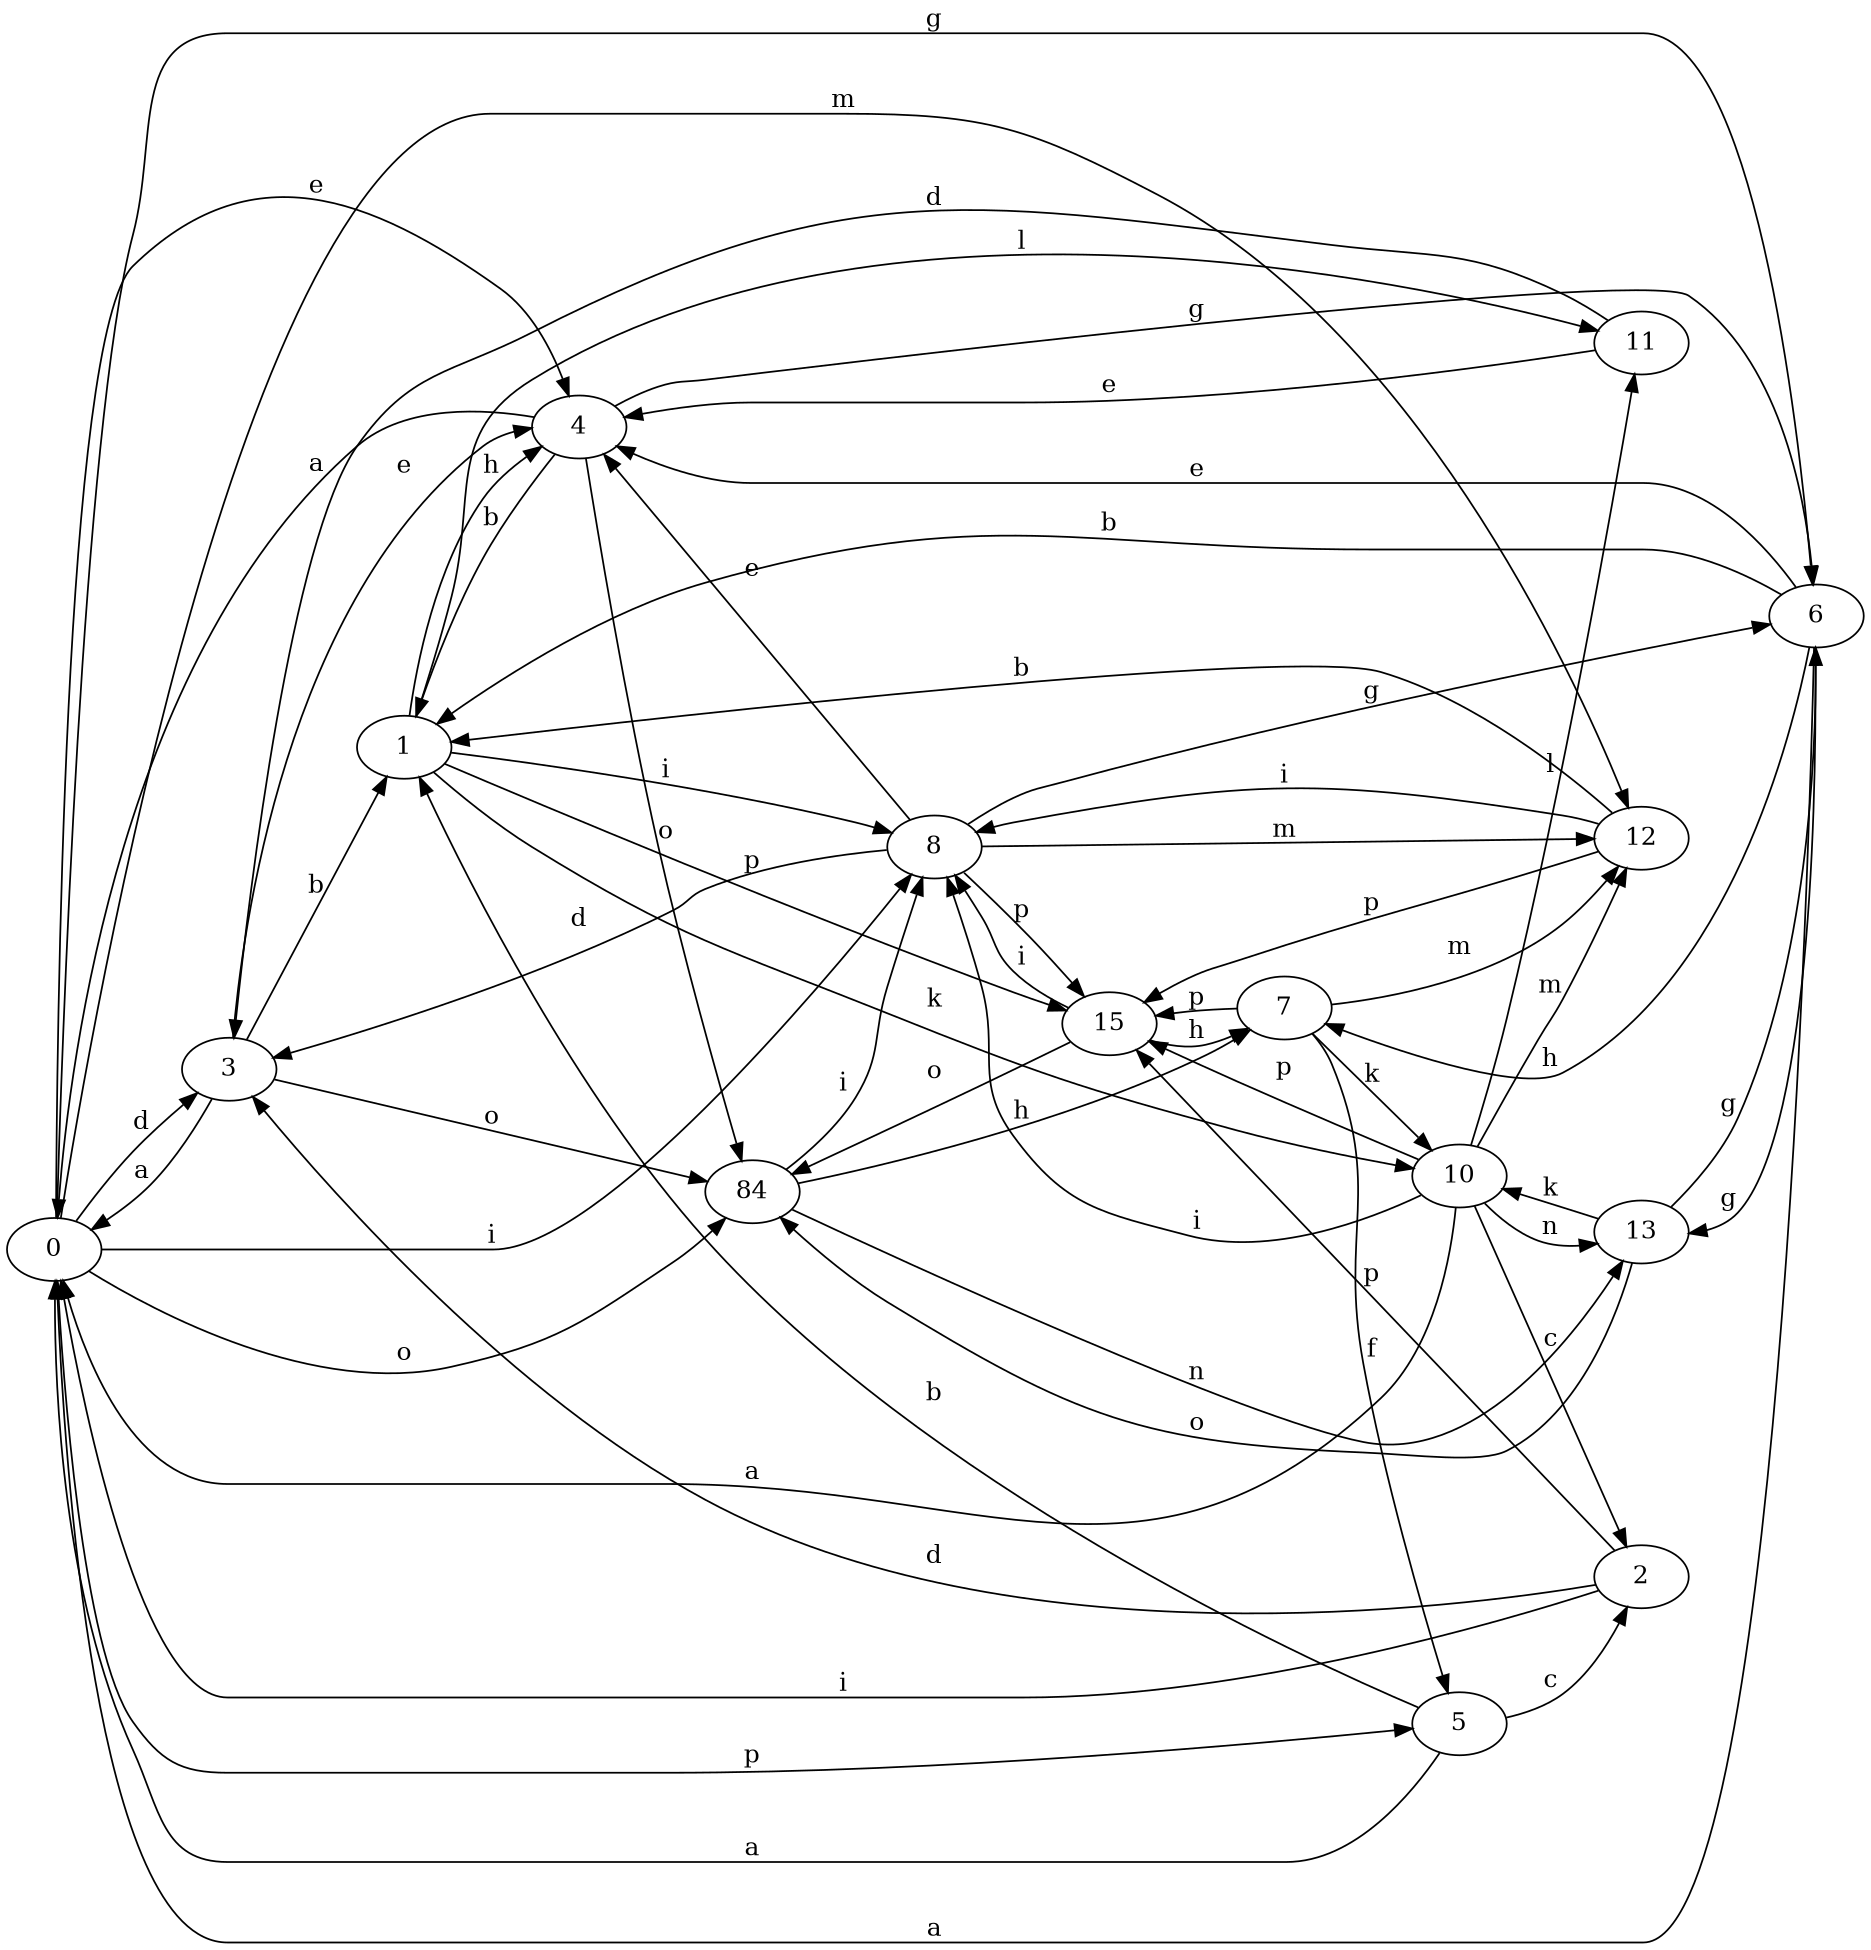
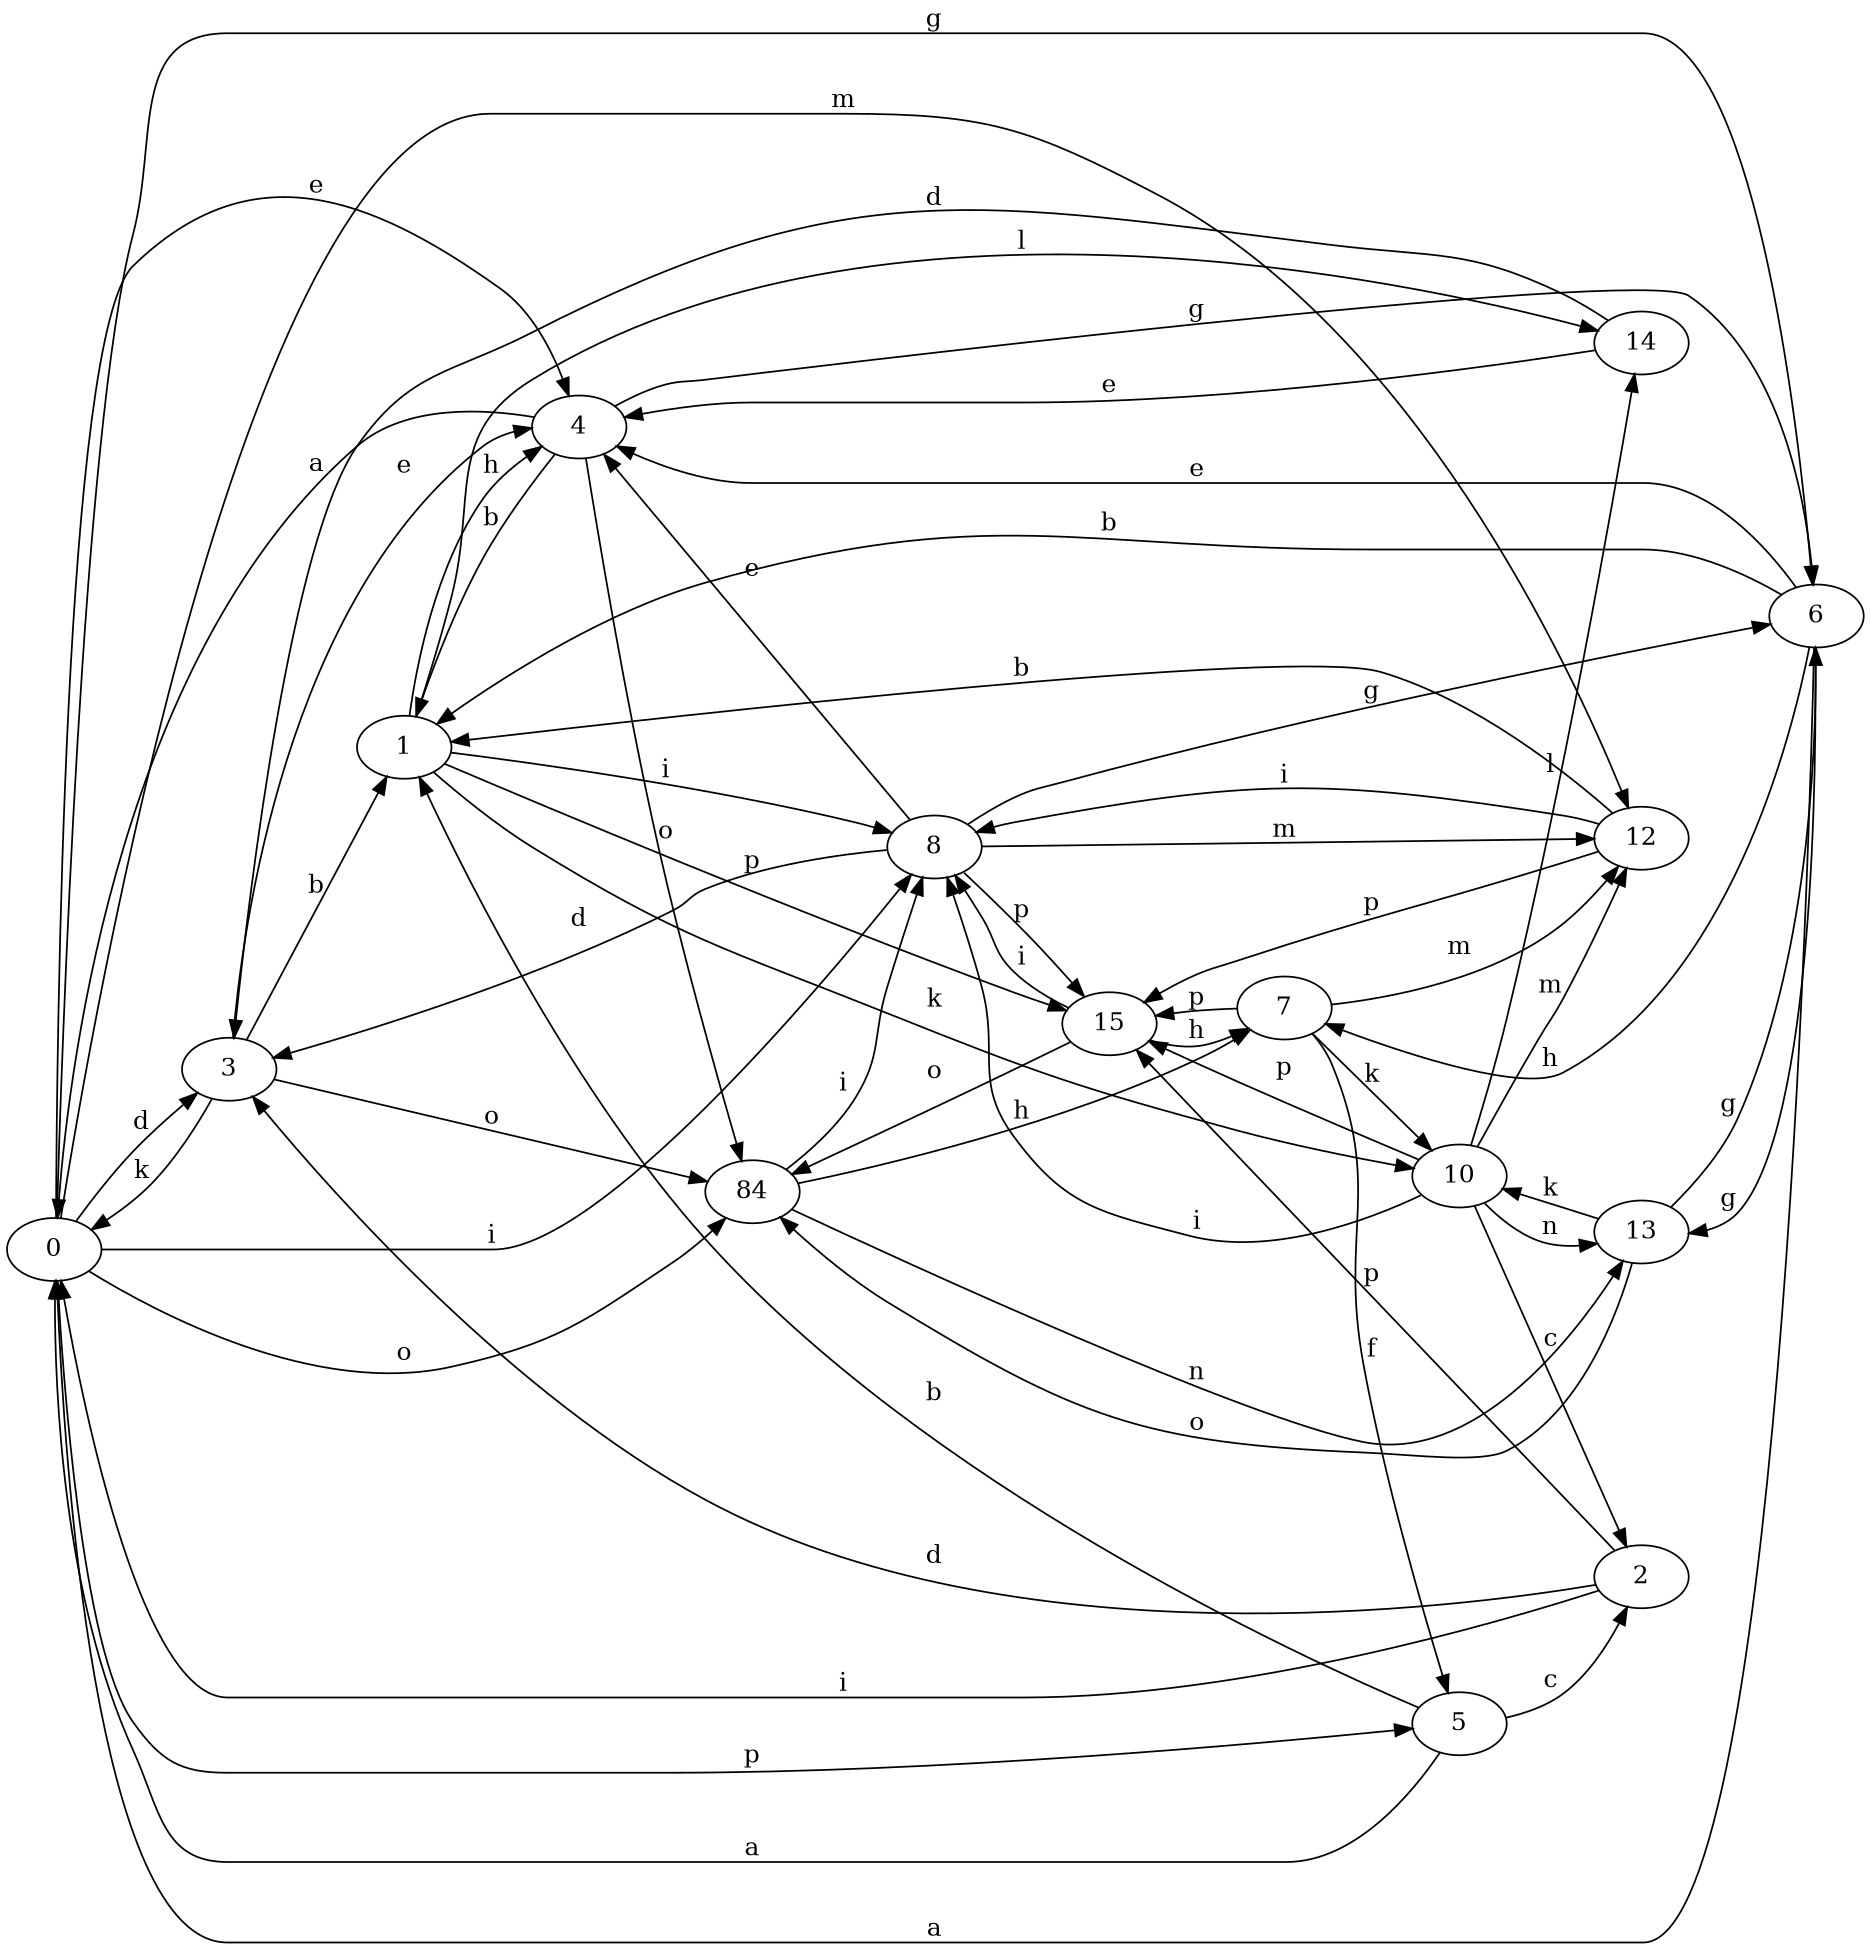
node "11": label "11" -> "14"
edge "3" -> "0": label "a" -> "k"
edge "10" -> "0": removed, label "a"
